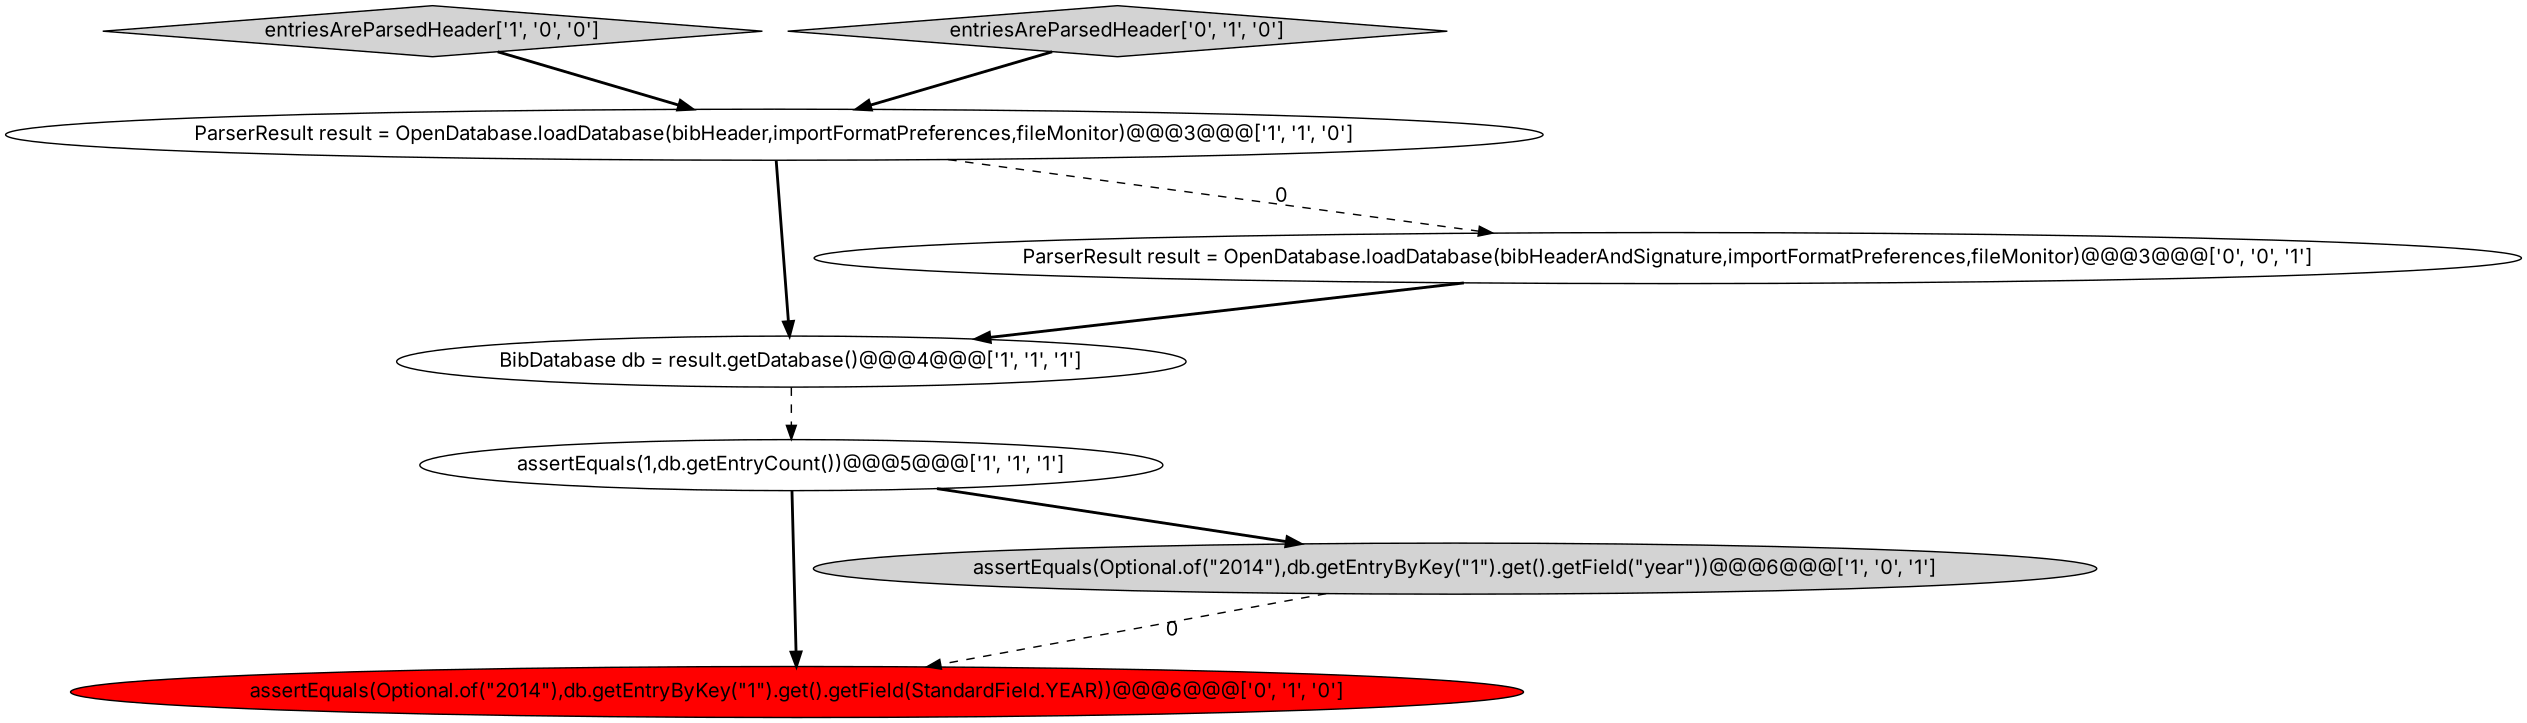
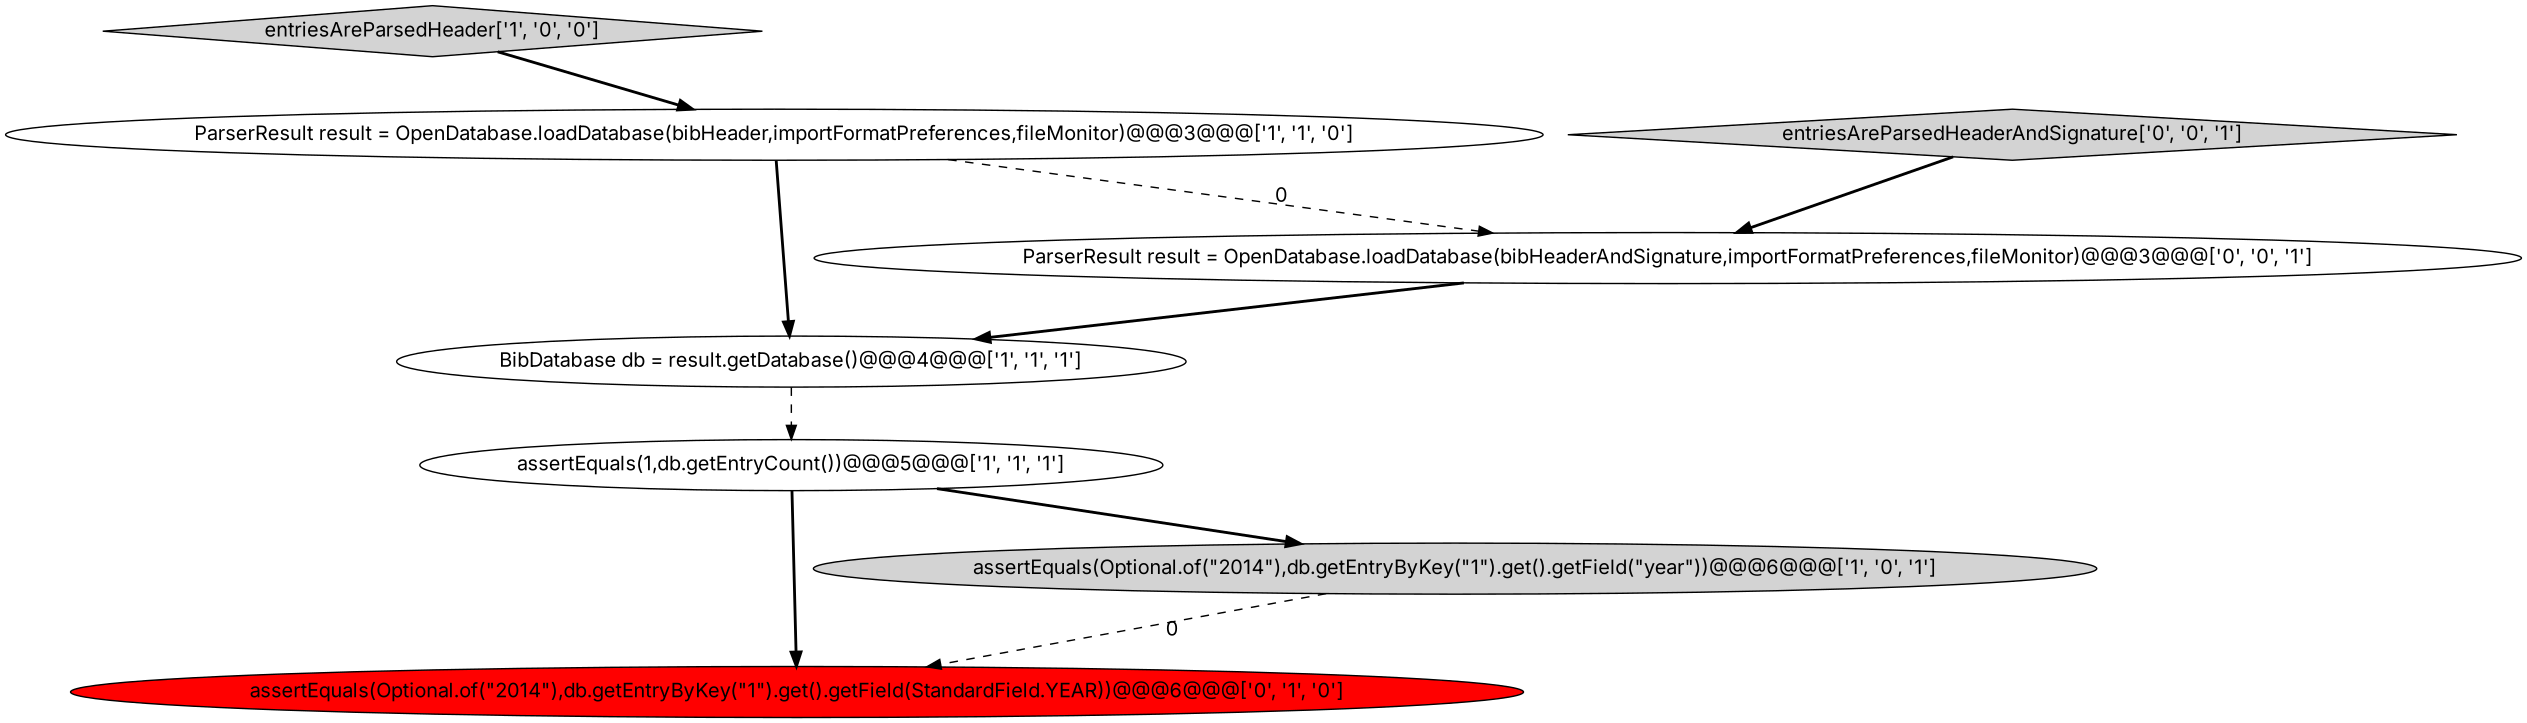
node "entriesAreParsedHeader['0', '1', '0']": removed
node "entriesAreParsedHeaderAndSignature['0', '0', '1']": added
